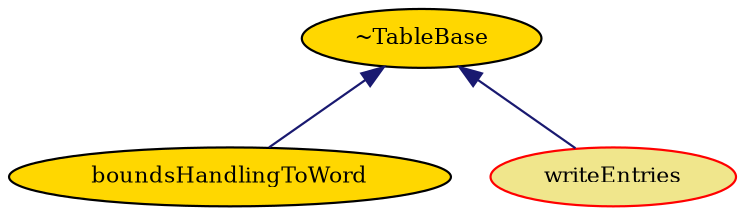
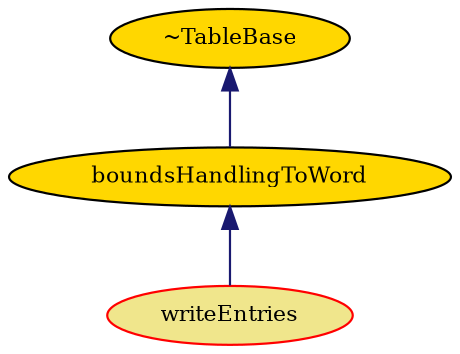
edge "writeEntries" -> "~TableBase": now "writeEntries" -> "boundsHandlingToWord"
